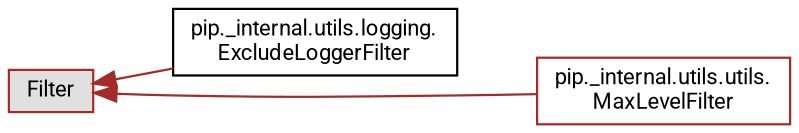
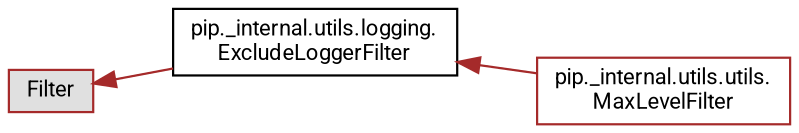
edge "pip._internal.utils.utils. MaxLevelFilter" -> "Filter": now "pip._internal.utils.utils. MaxLevelFilter" -> "pip._internal.utils.logging. ExcludeLoggerFilter"
